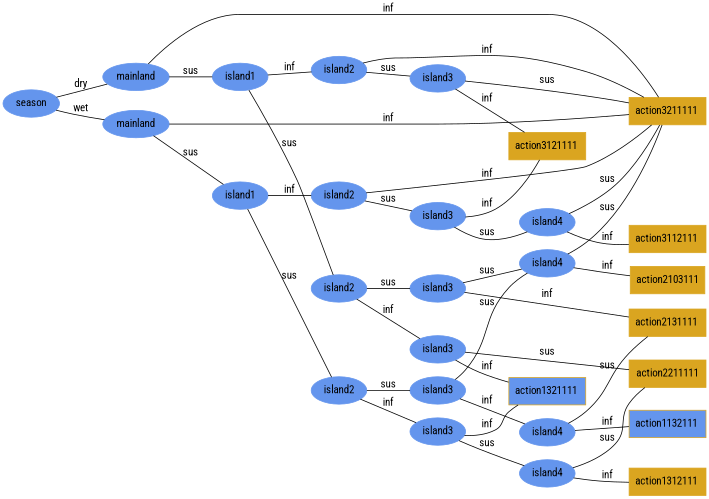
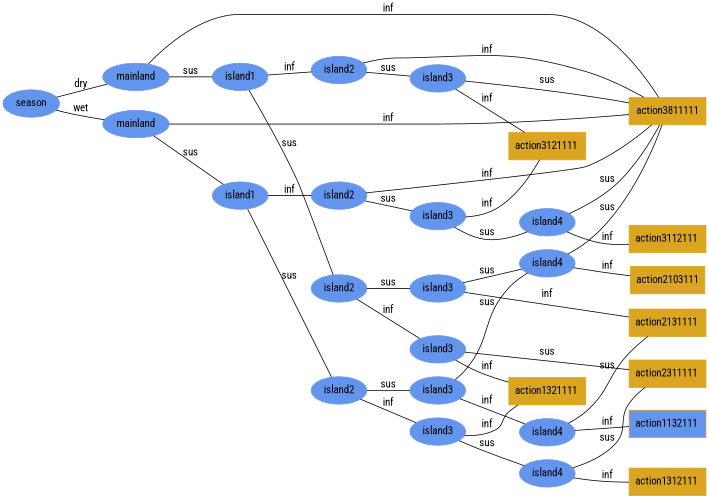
node "action3211111": label "action3211111" -> "action3811111"
node "action2211111": label "action2211111" -> "action2311111"
node "action1321111": fillcolor cornflowerblue -> goldenrod
